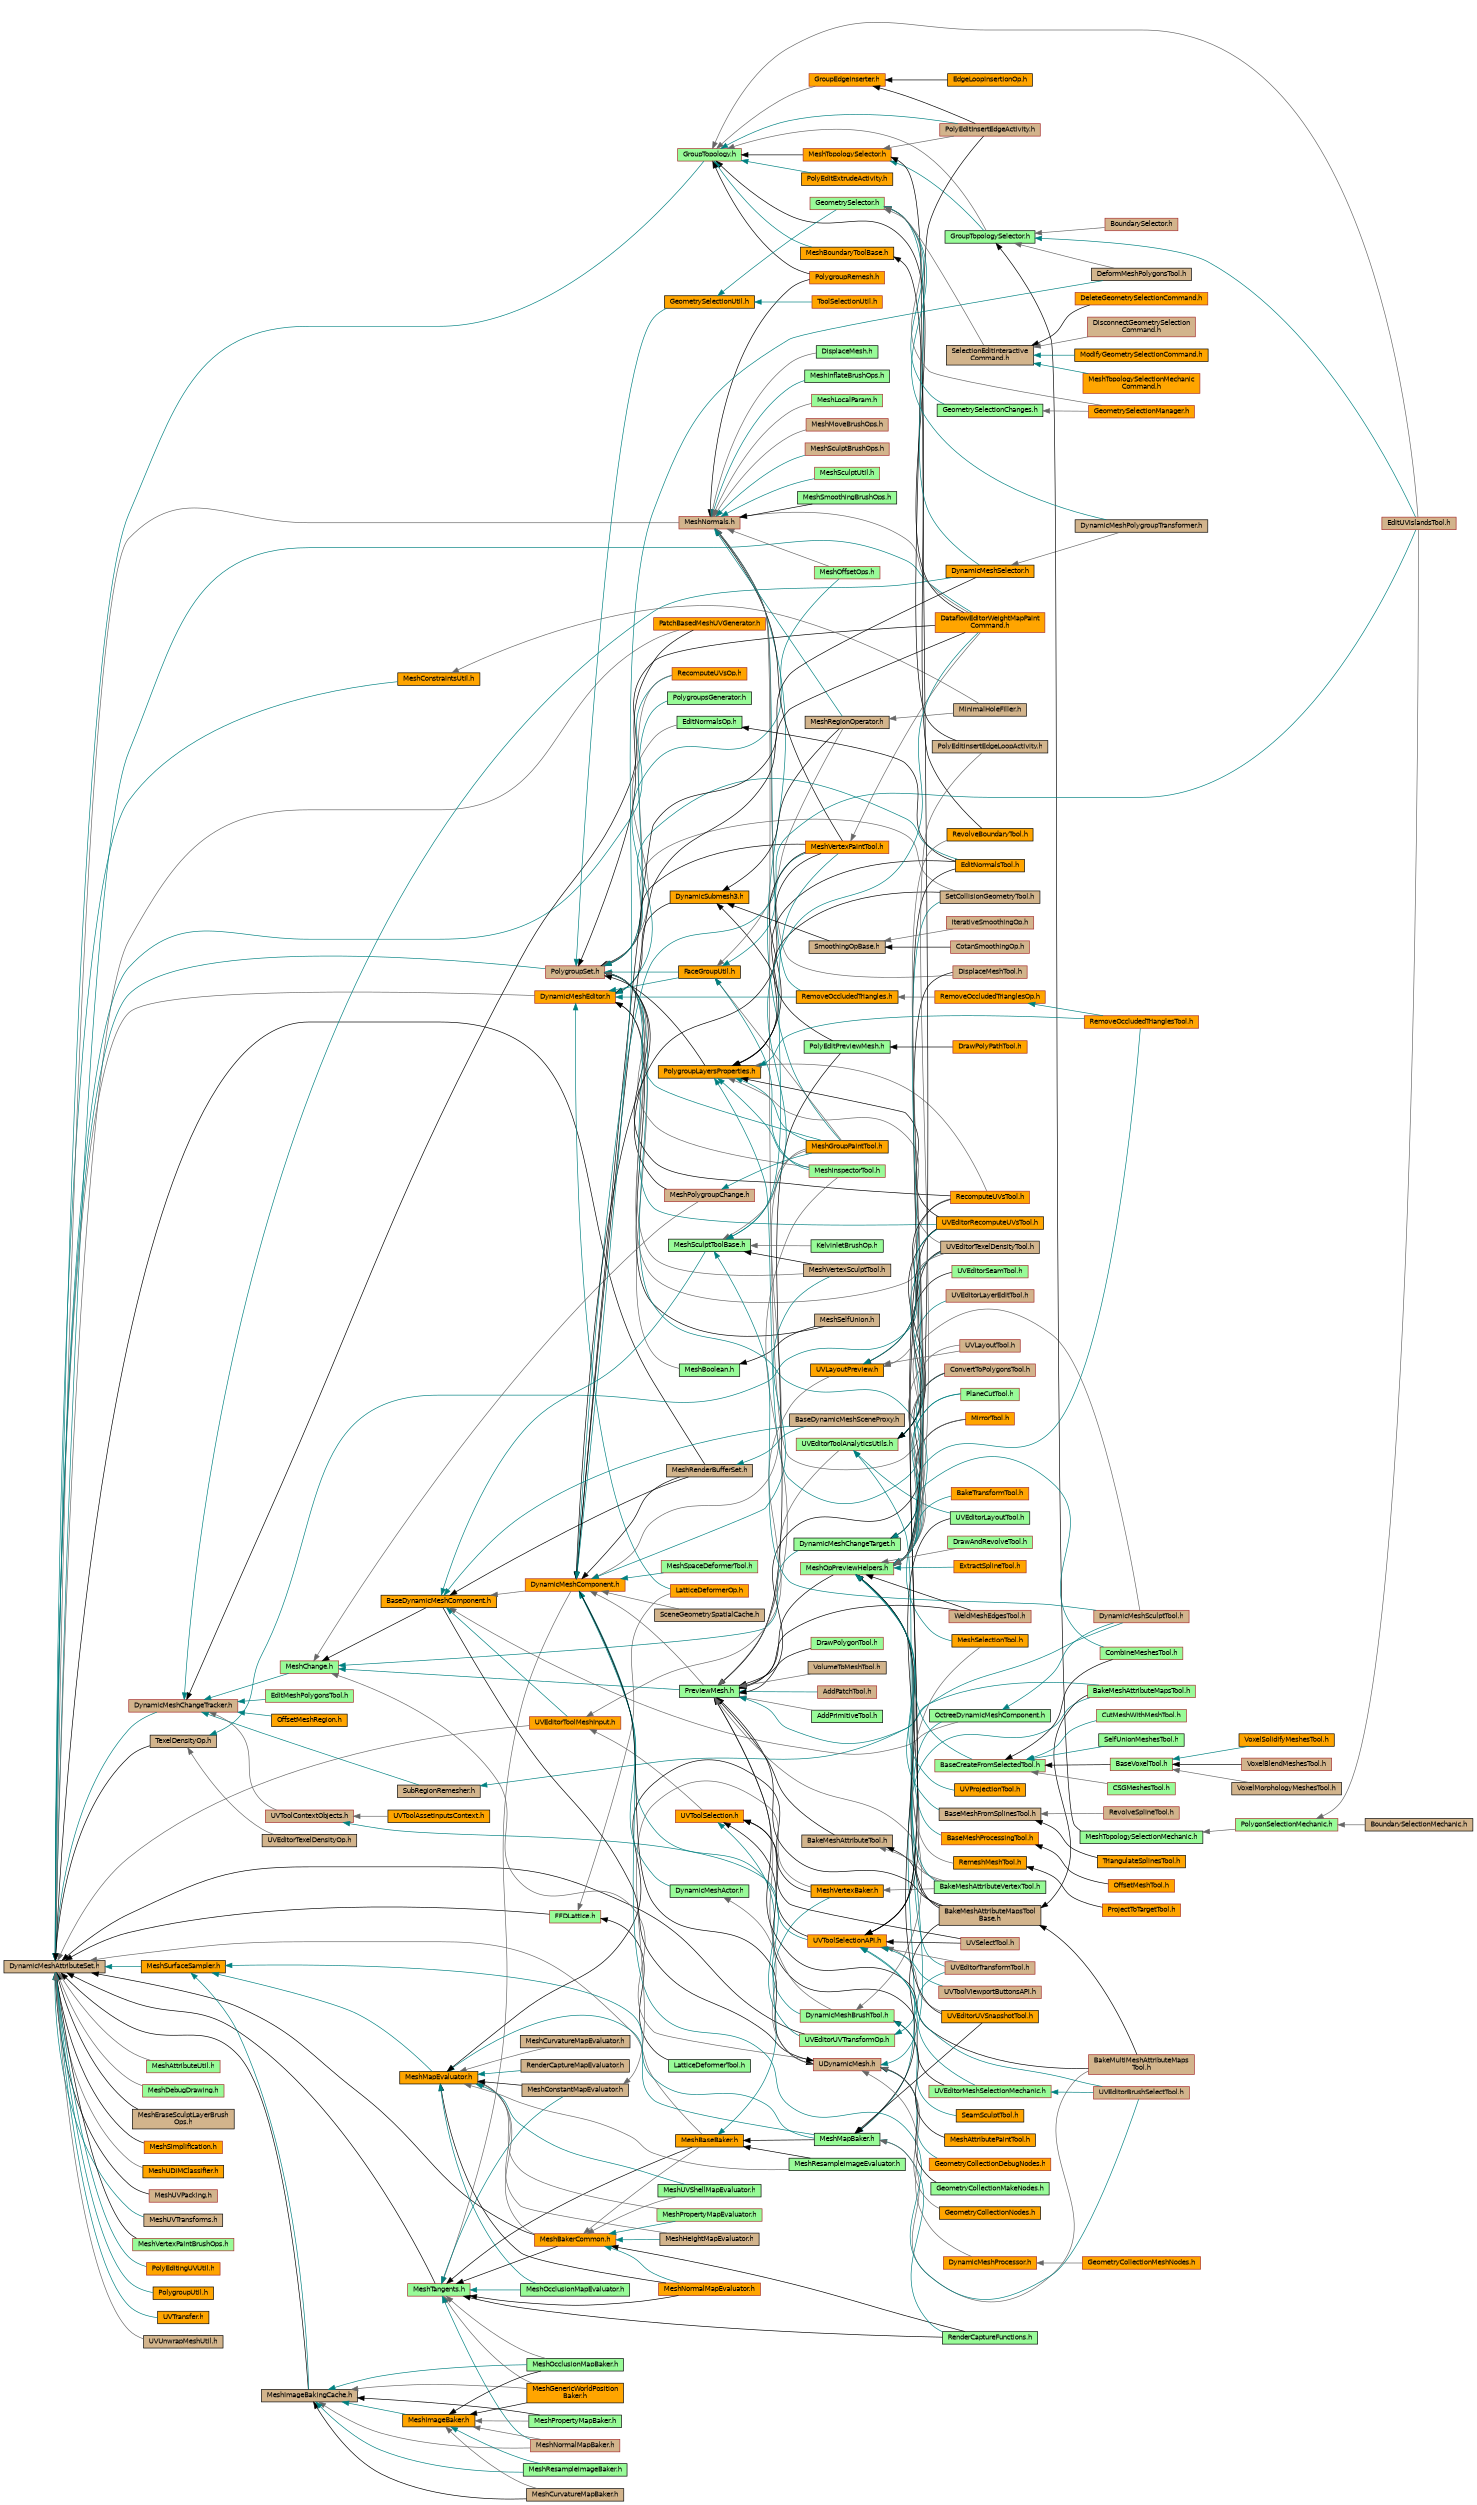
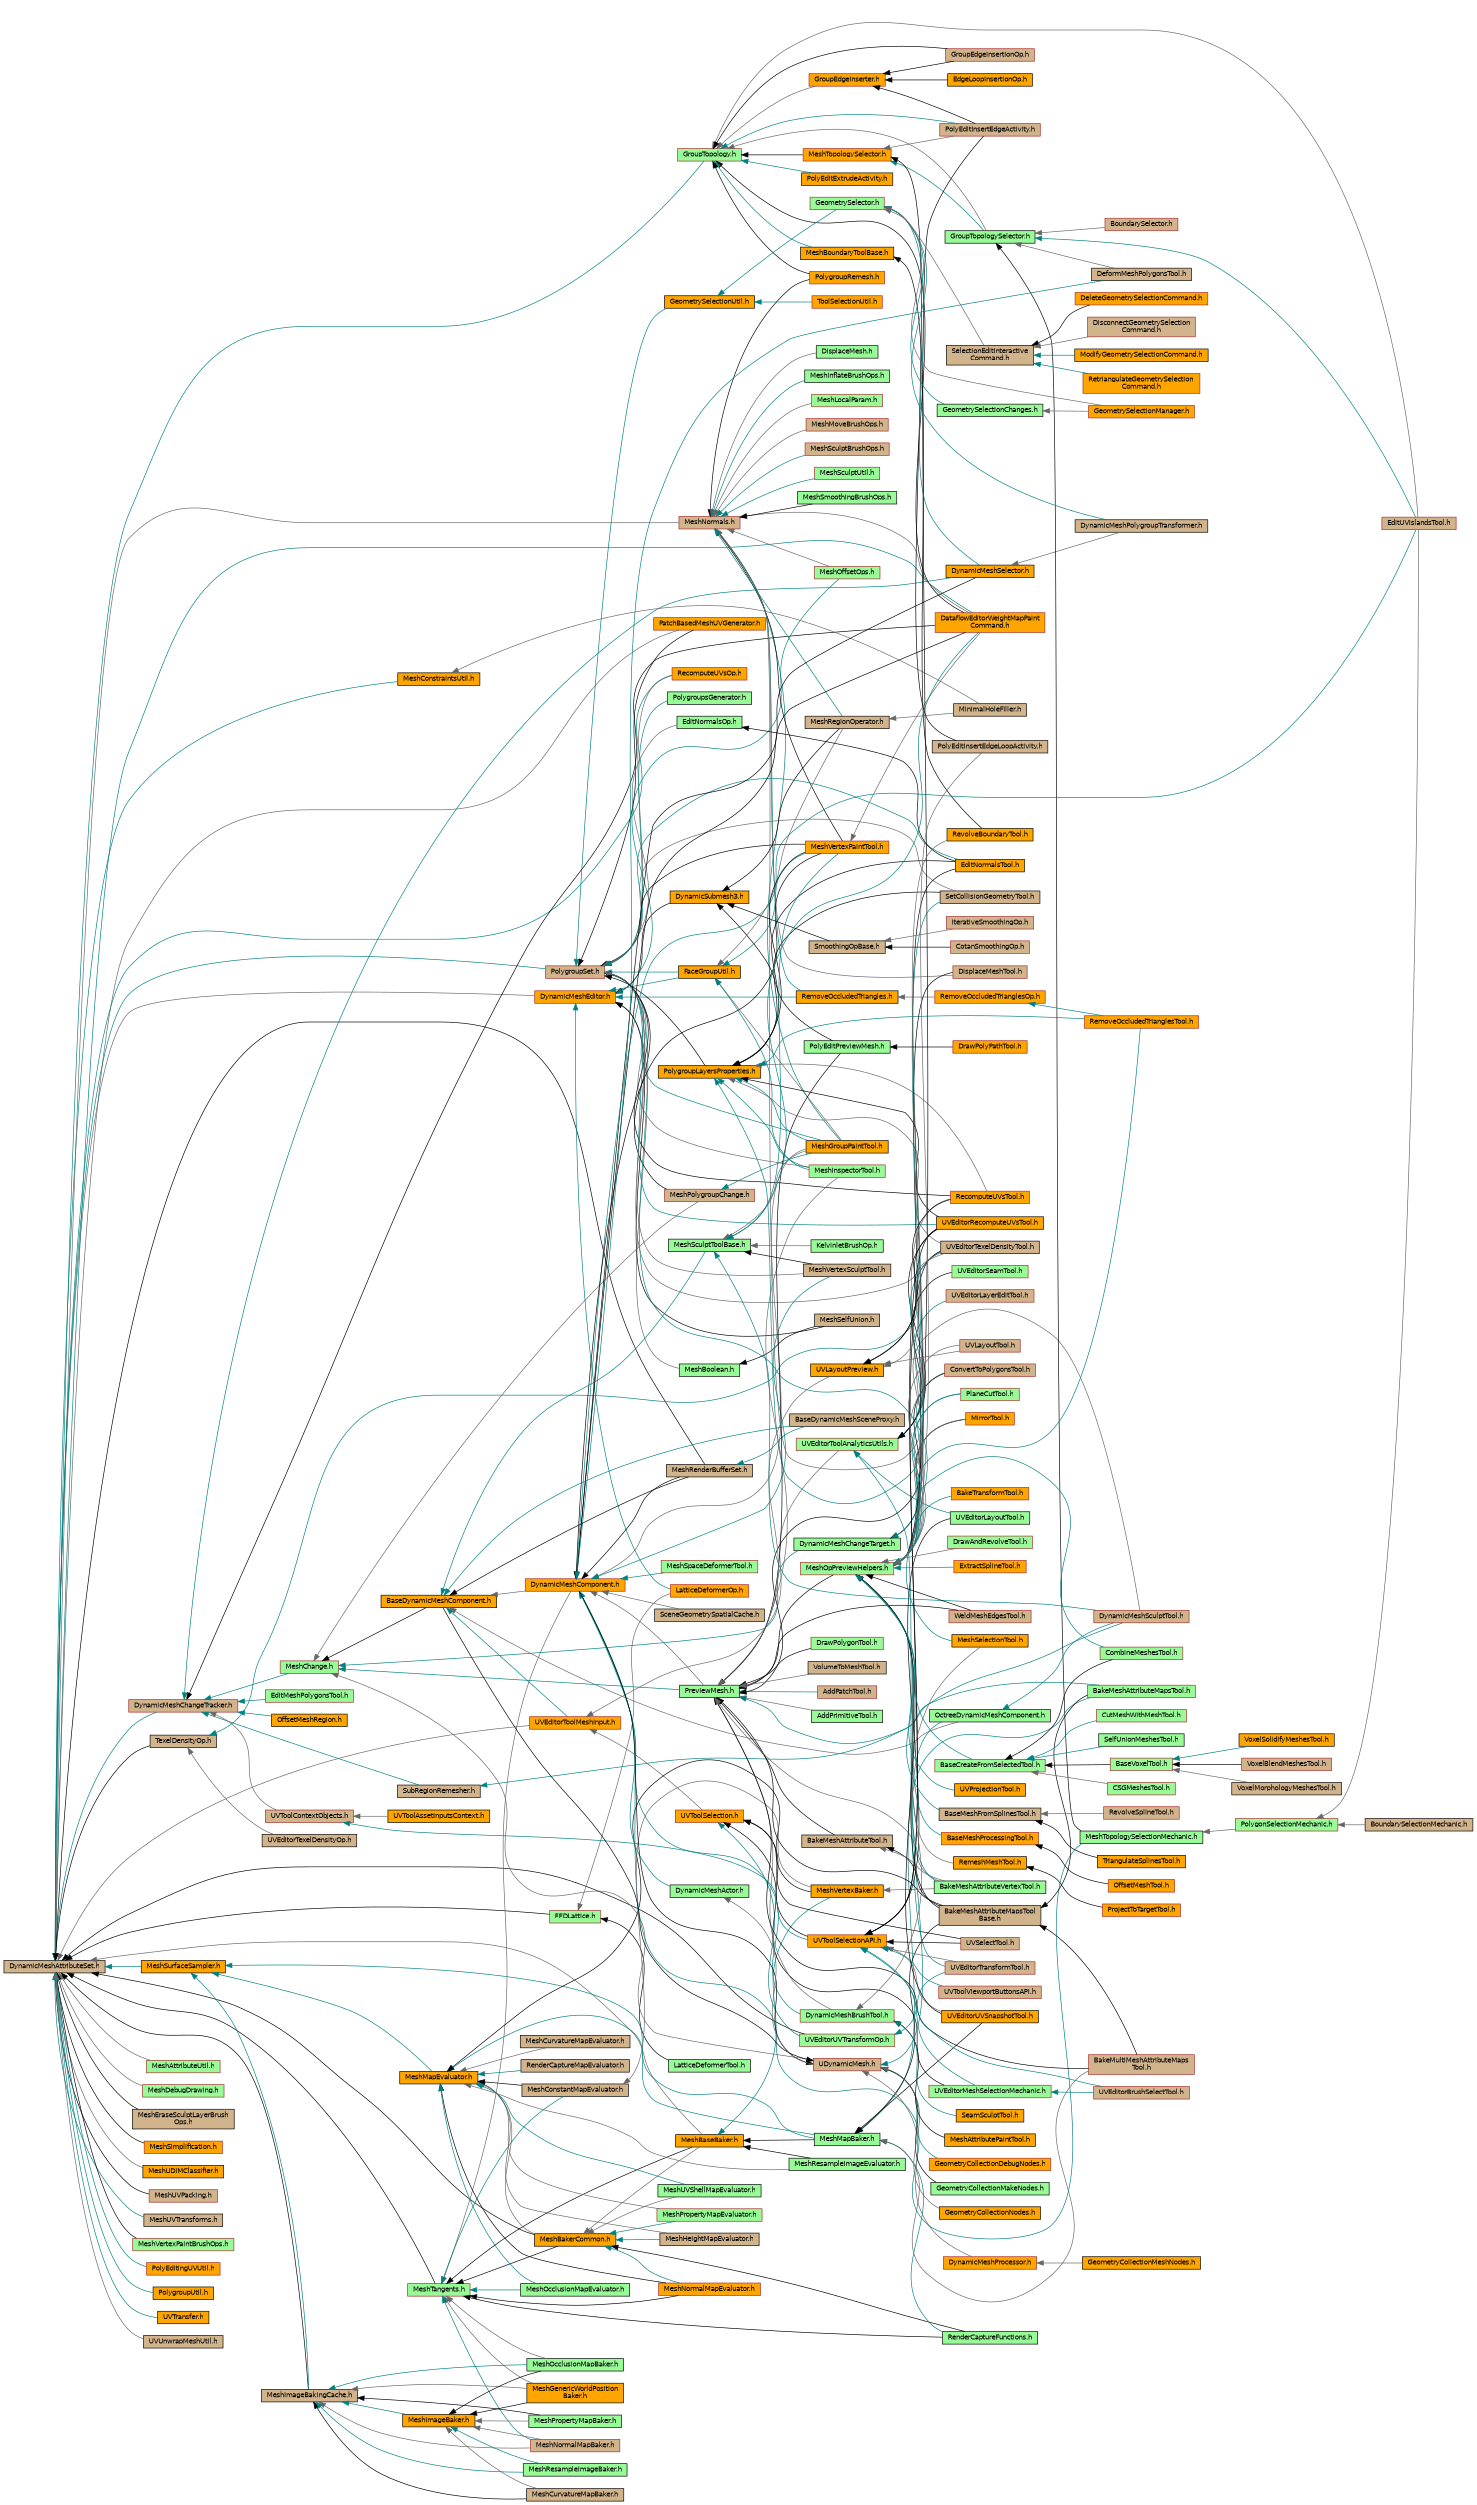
node "GroupEdgeInsertionOp.h": added
node "MeshTopologySelectionMechanic Command.h": label "MeshTopologySelectionMechanic Command.h" -> "RetriangulateGeometrySelection Command.h"
edge "UVEditorRecomputeUVsTool.h" -> "UVLayoutPreview.h": color teal -> black
edge "UVEditorBrushSelectTool.h" -> "DynamicMeshComponent.h": now "MeshTopologySelectionMechanic.h" -> "DynamicMeshComponent.h"
node "MeshBakerCommon.h": color brown -> black
node "GeometryCollectionMeshNodes.h": color brown -> black
